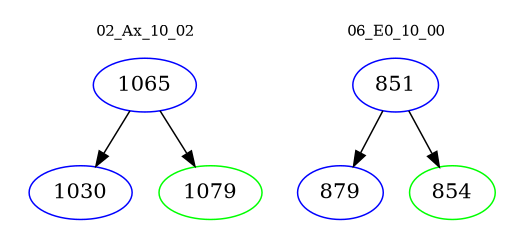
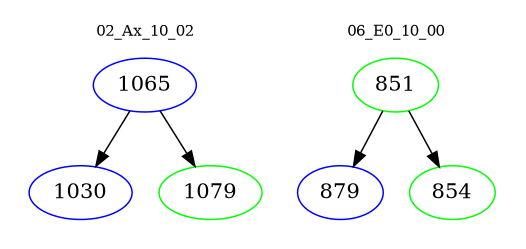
node "851": color blue -> green
